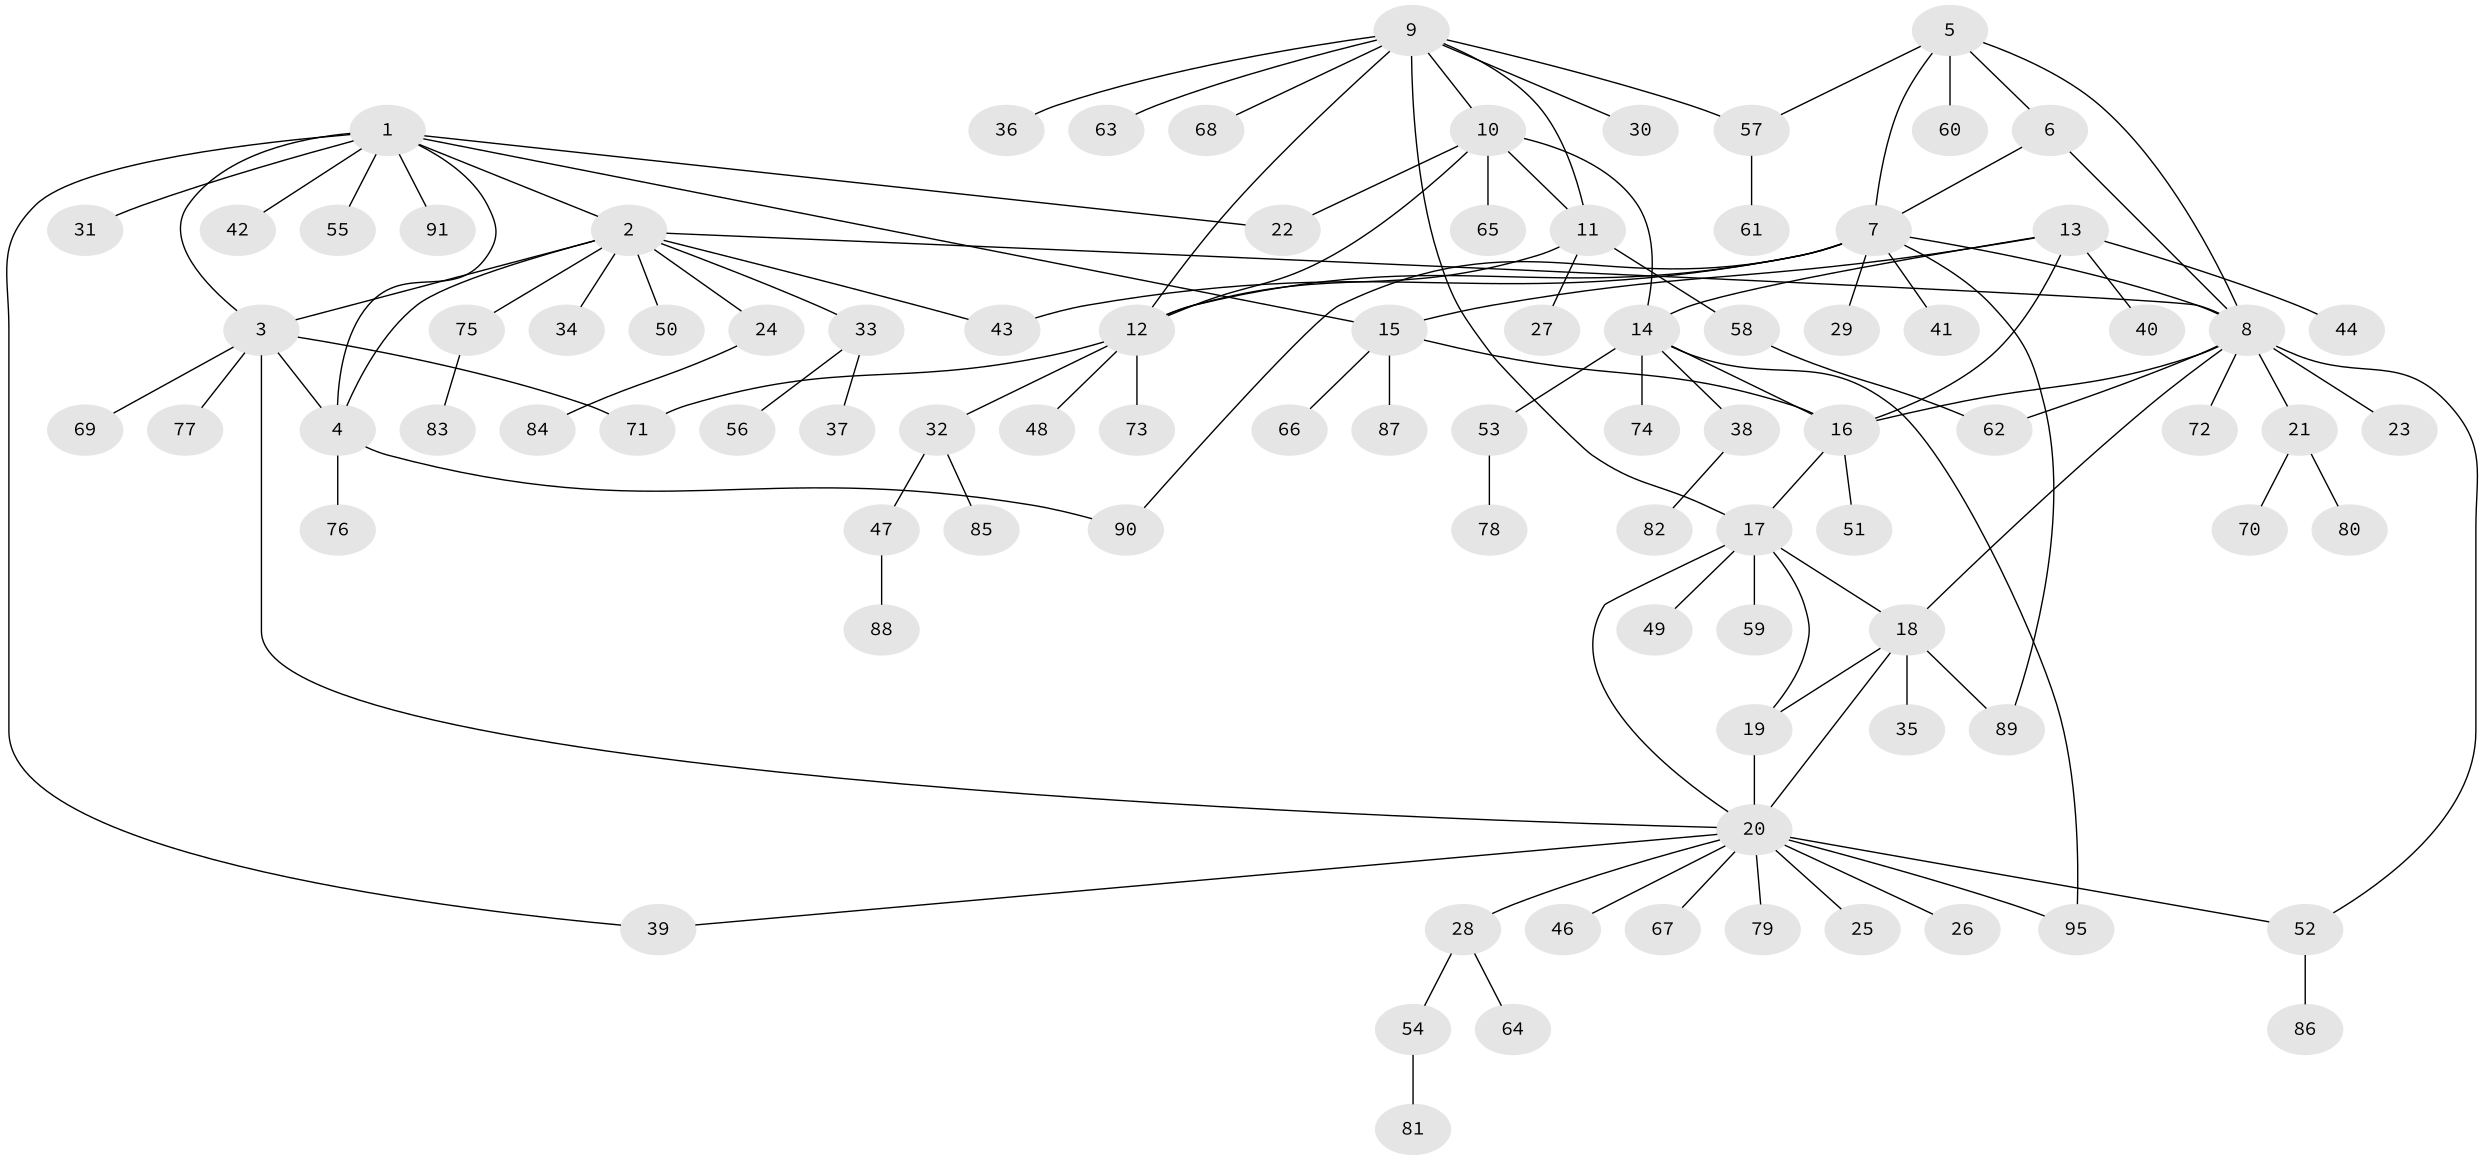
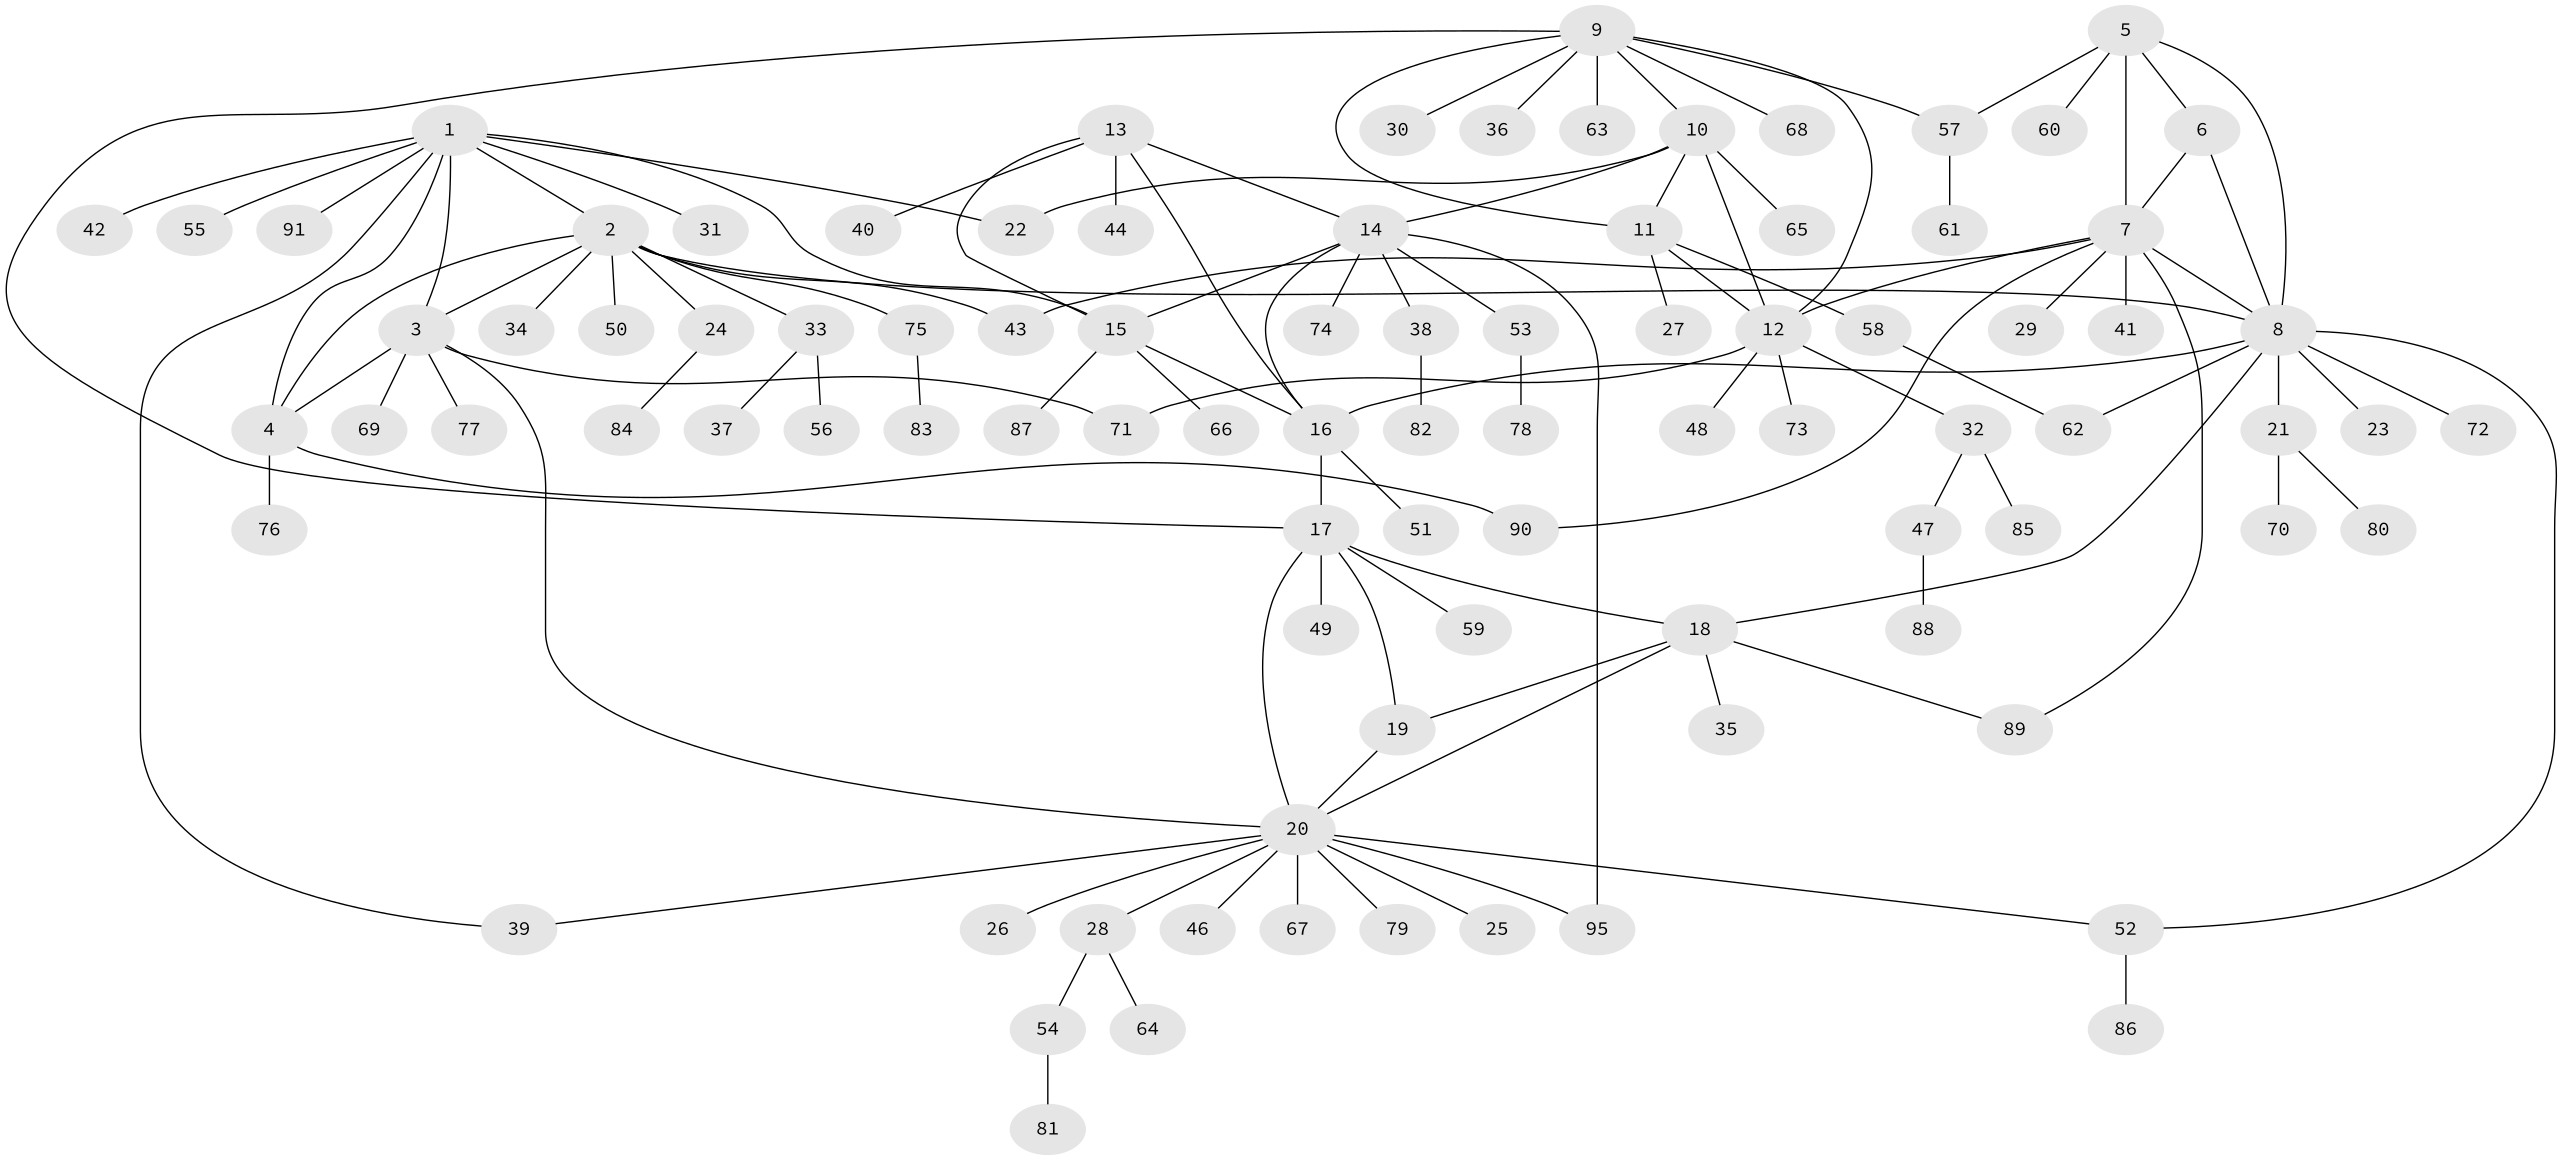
edge "14" -- "15": added
